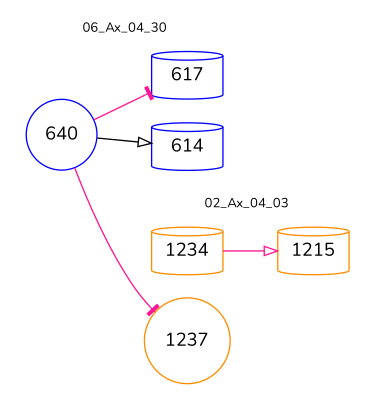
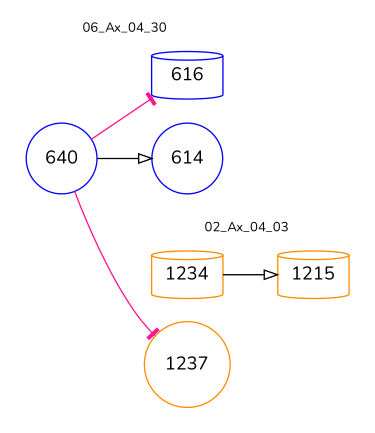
node "617": label "617" -> "616"
node "614": shape cylinder -> circle
edge "1234" -> "1215": color deeppink -> black
